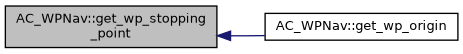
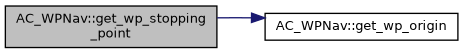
edge "AC_WPNav::get_wp_origin" -> "AC_WPNav::get_wp_stopping _point": reversed
